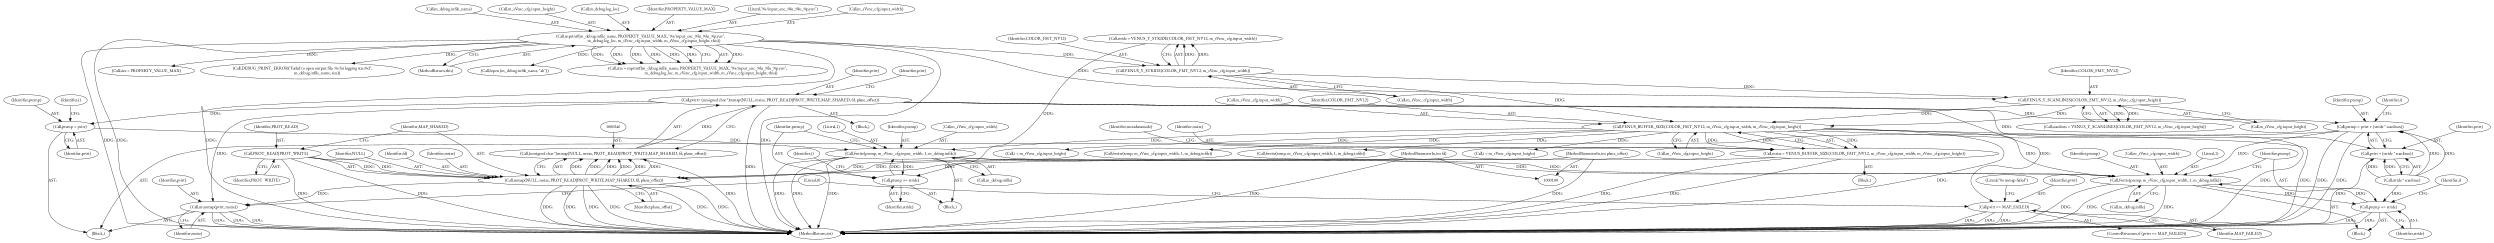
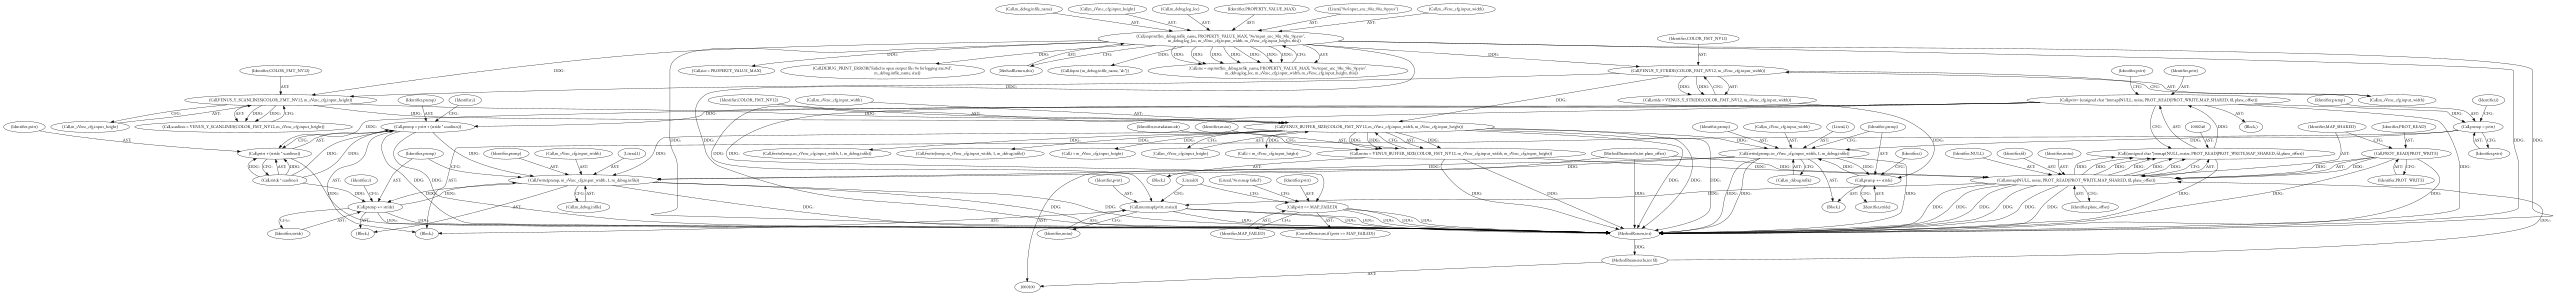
edge "(MethodParameterIn,int fd)" -> "(MethodReturn,int)": reversed
